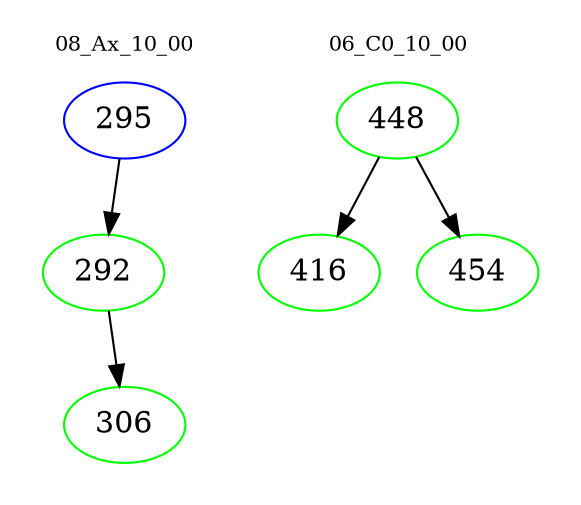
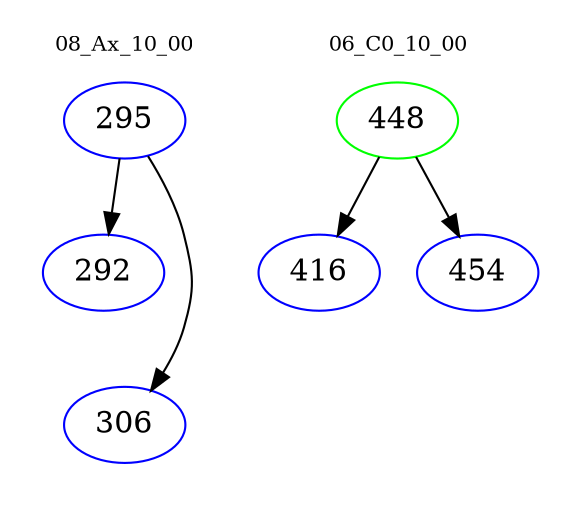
node "292": color green -> blue
node "416": color green -> blue
node "454": color green -> blue
edge "292" -> "306": now "295" -> "306"
node "306": color green -> blue
